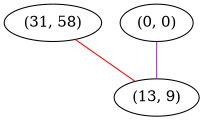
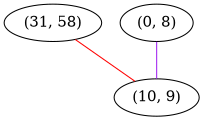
node "(0, 0)": label "(0, 0)" -> "(0, 8)"
node "(13, 9)": label "(13, 9)" -> "(10, 9)"
